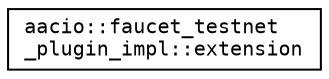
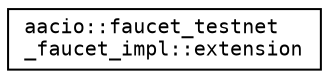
node "aacio::faucet_testnet _plugin_impl::extension": label "aacio::faucet_testnet _plugin_impl::extension" -> "aacio::faucet_testnet _faucet_impl::extension"
